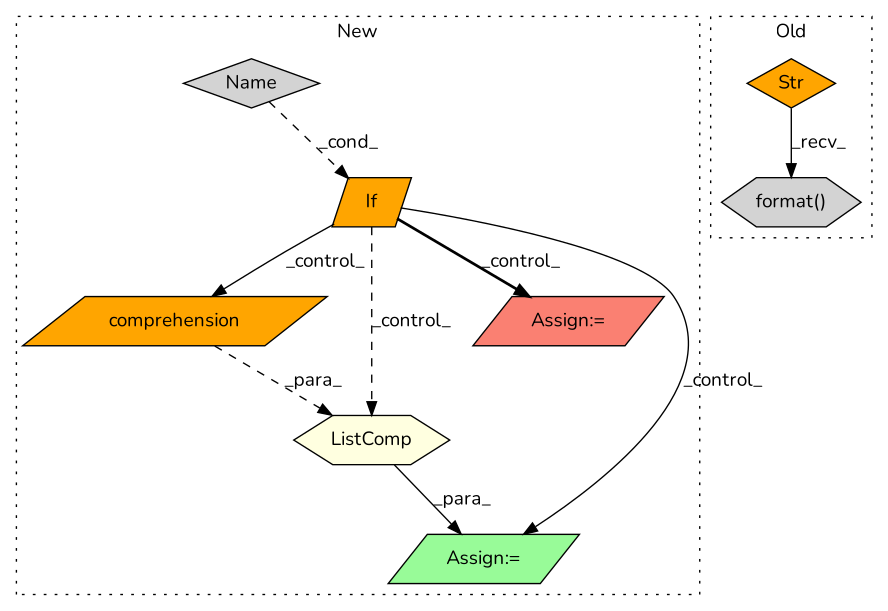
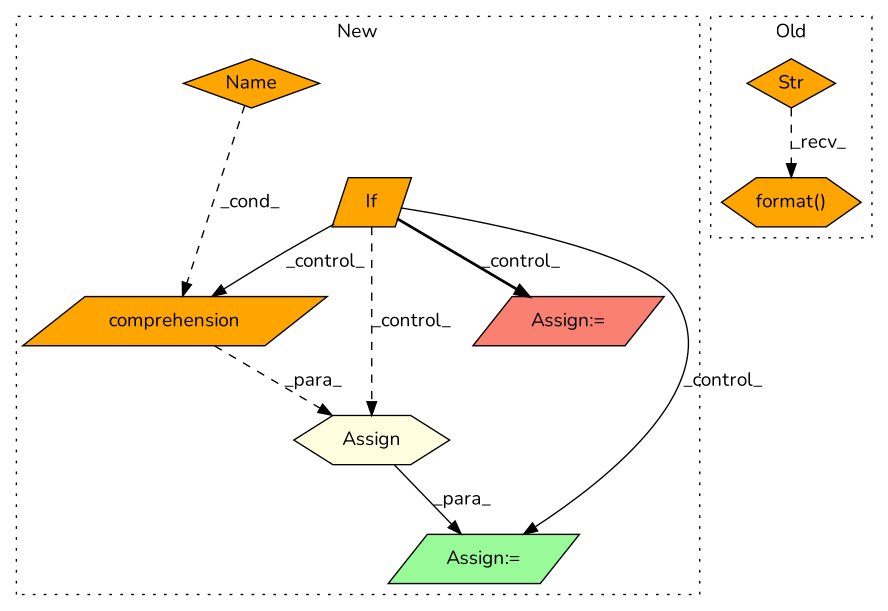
node "Name": fillcolor lightgrey -> orange
edge "Name" -> "If": now "Name" -> "comprehension"
edge "Str" -> "format()": style solid -> dashed
node "format()": fillcolor lightgrey -> orange
node "ListComp": label "ListComp" -> "Assign"
